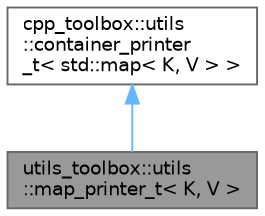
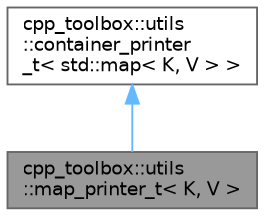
node "utils_toolbox::utils ::map_printer_t< K, V >": label "utils_toolbox::utils ::map_printer_t< K, V >" -> "cpp_toolbox::utils ::map_printer_t< K, V >"
